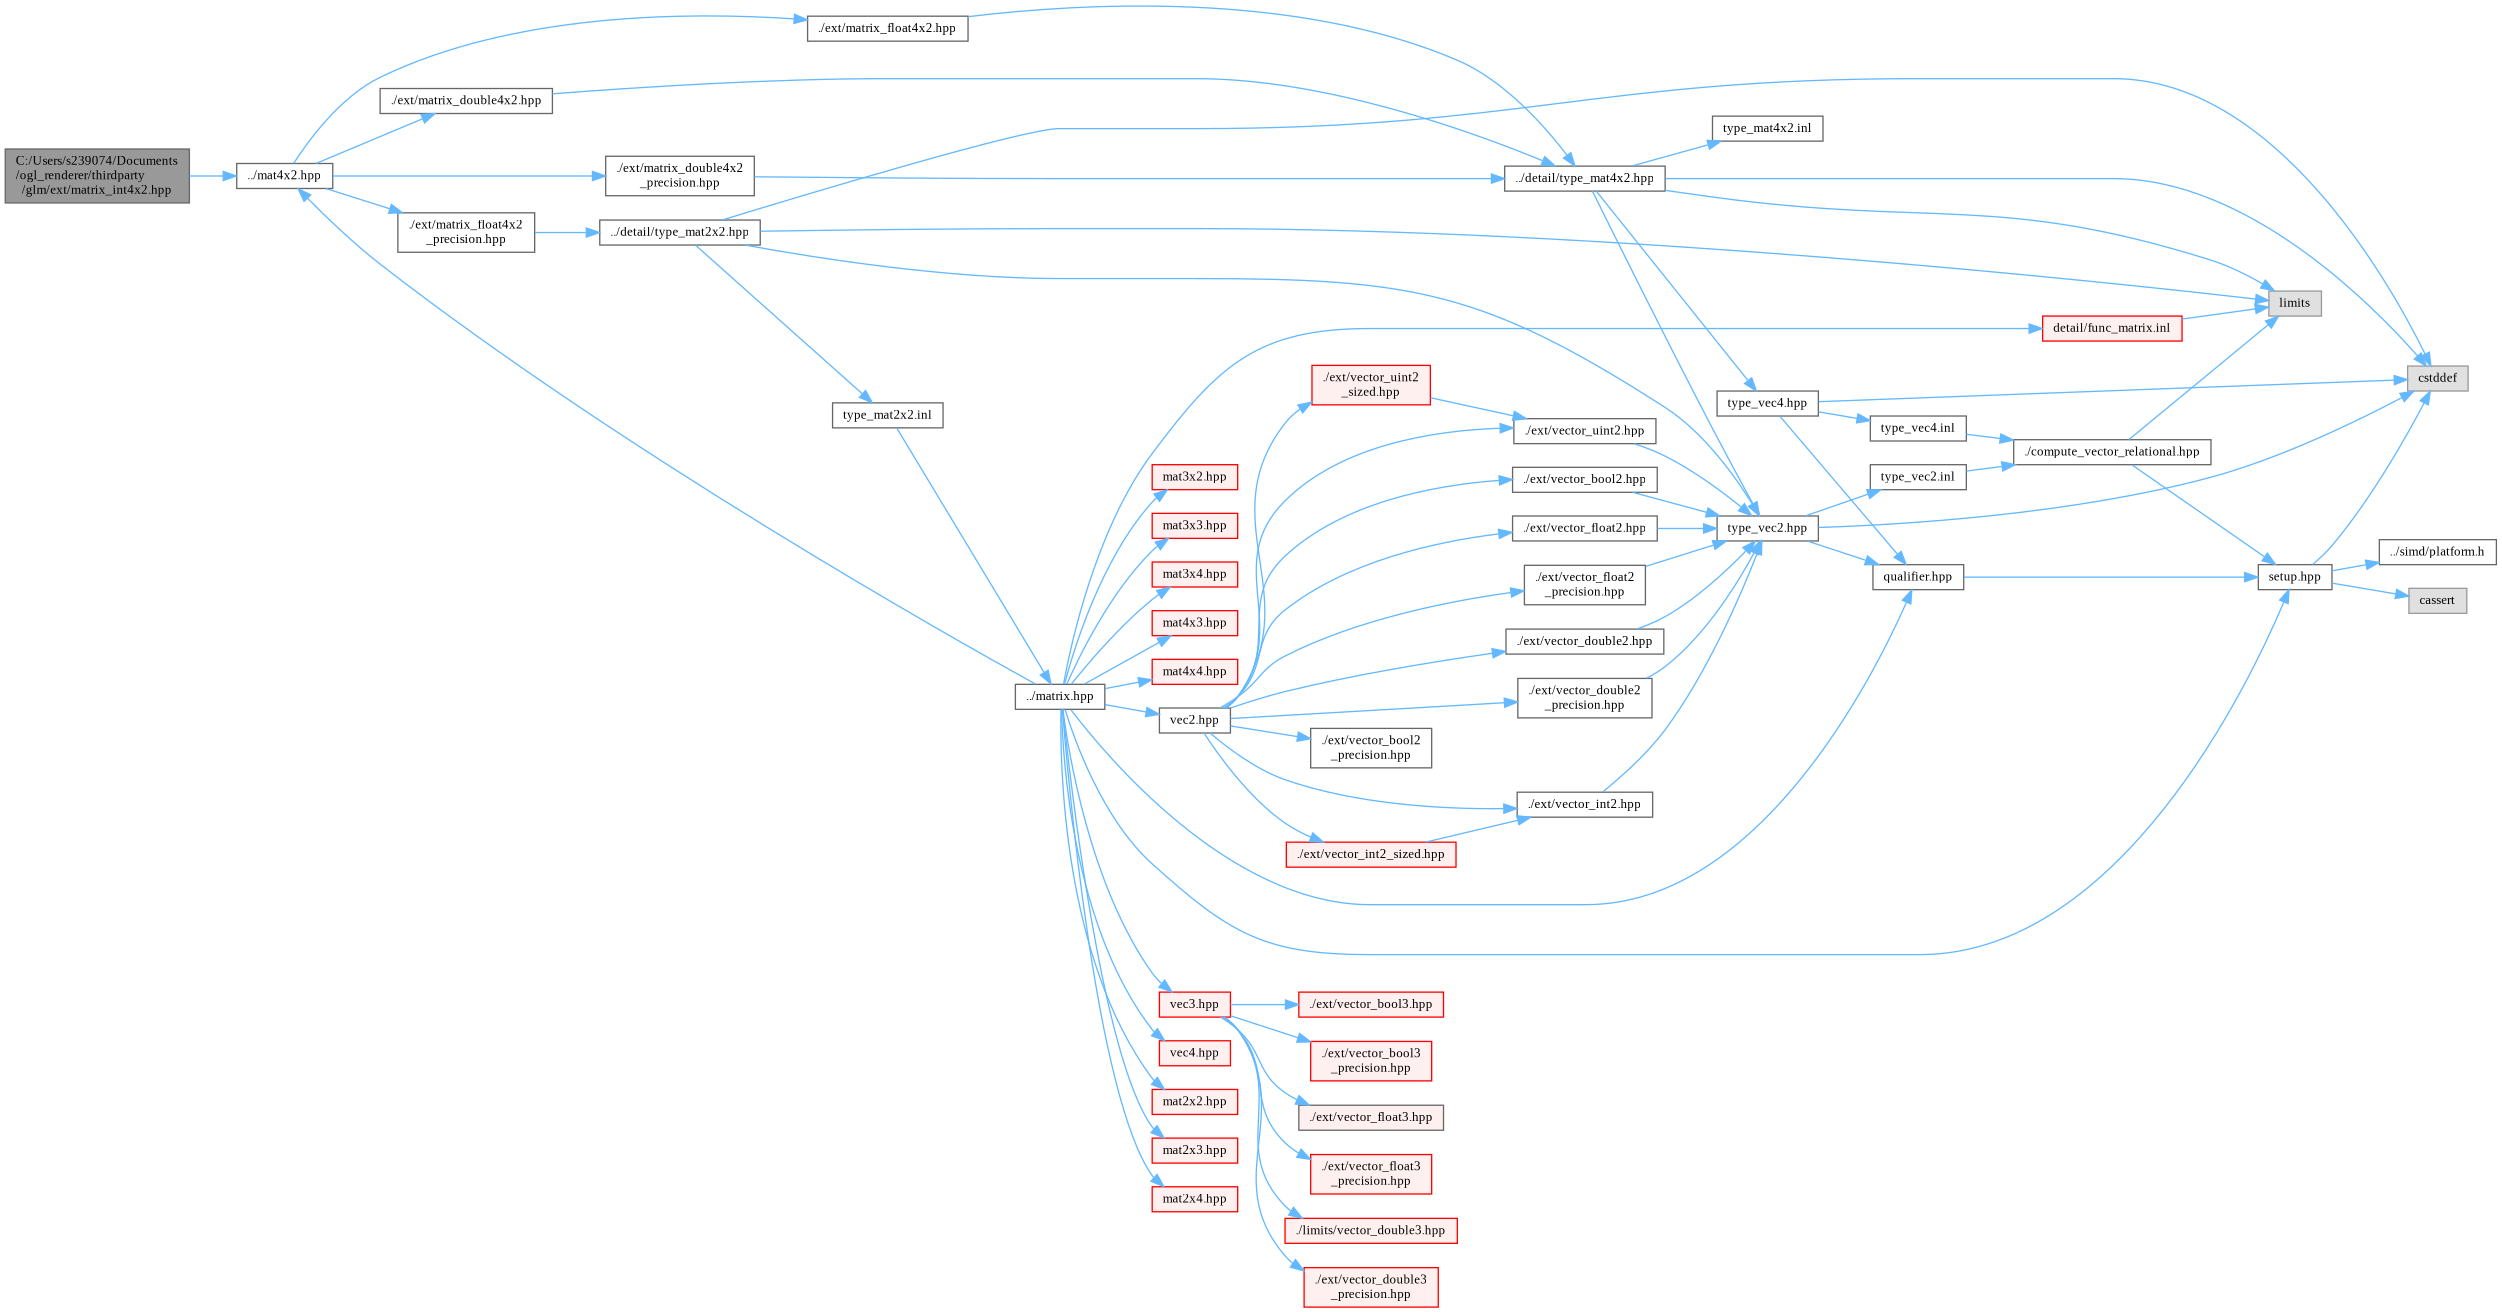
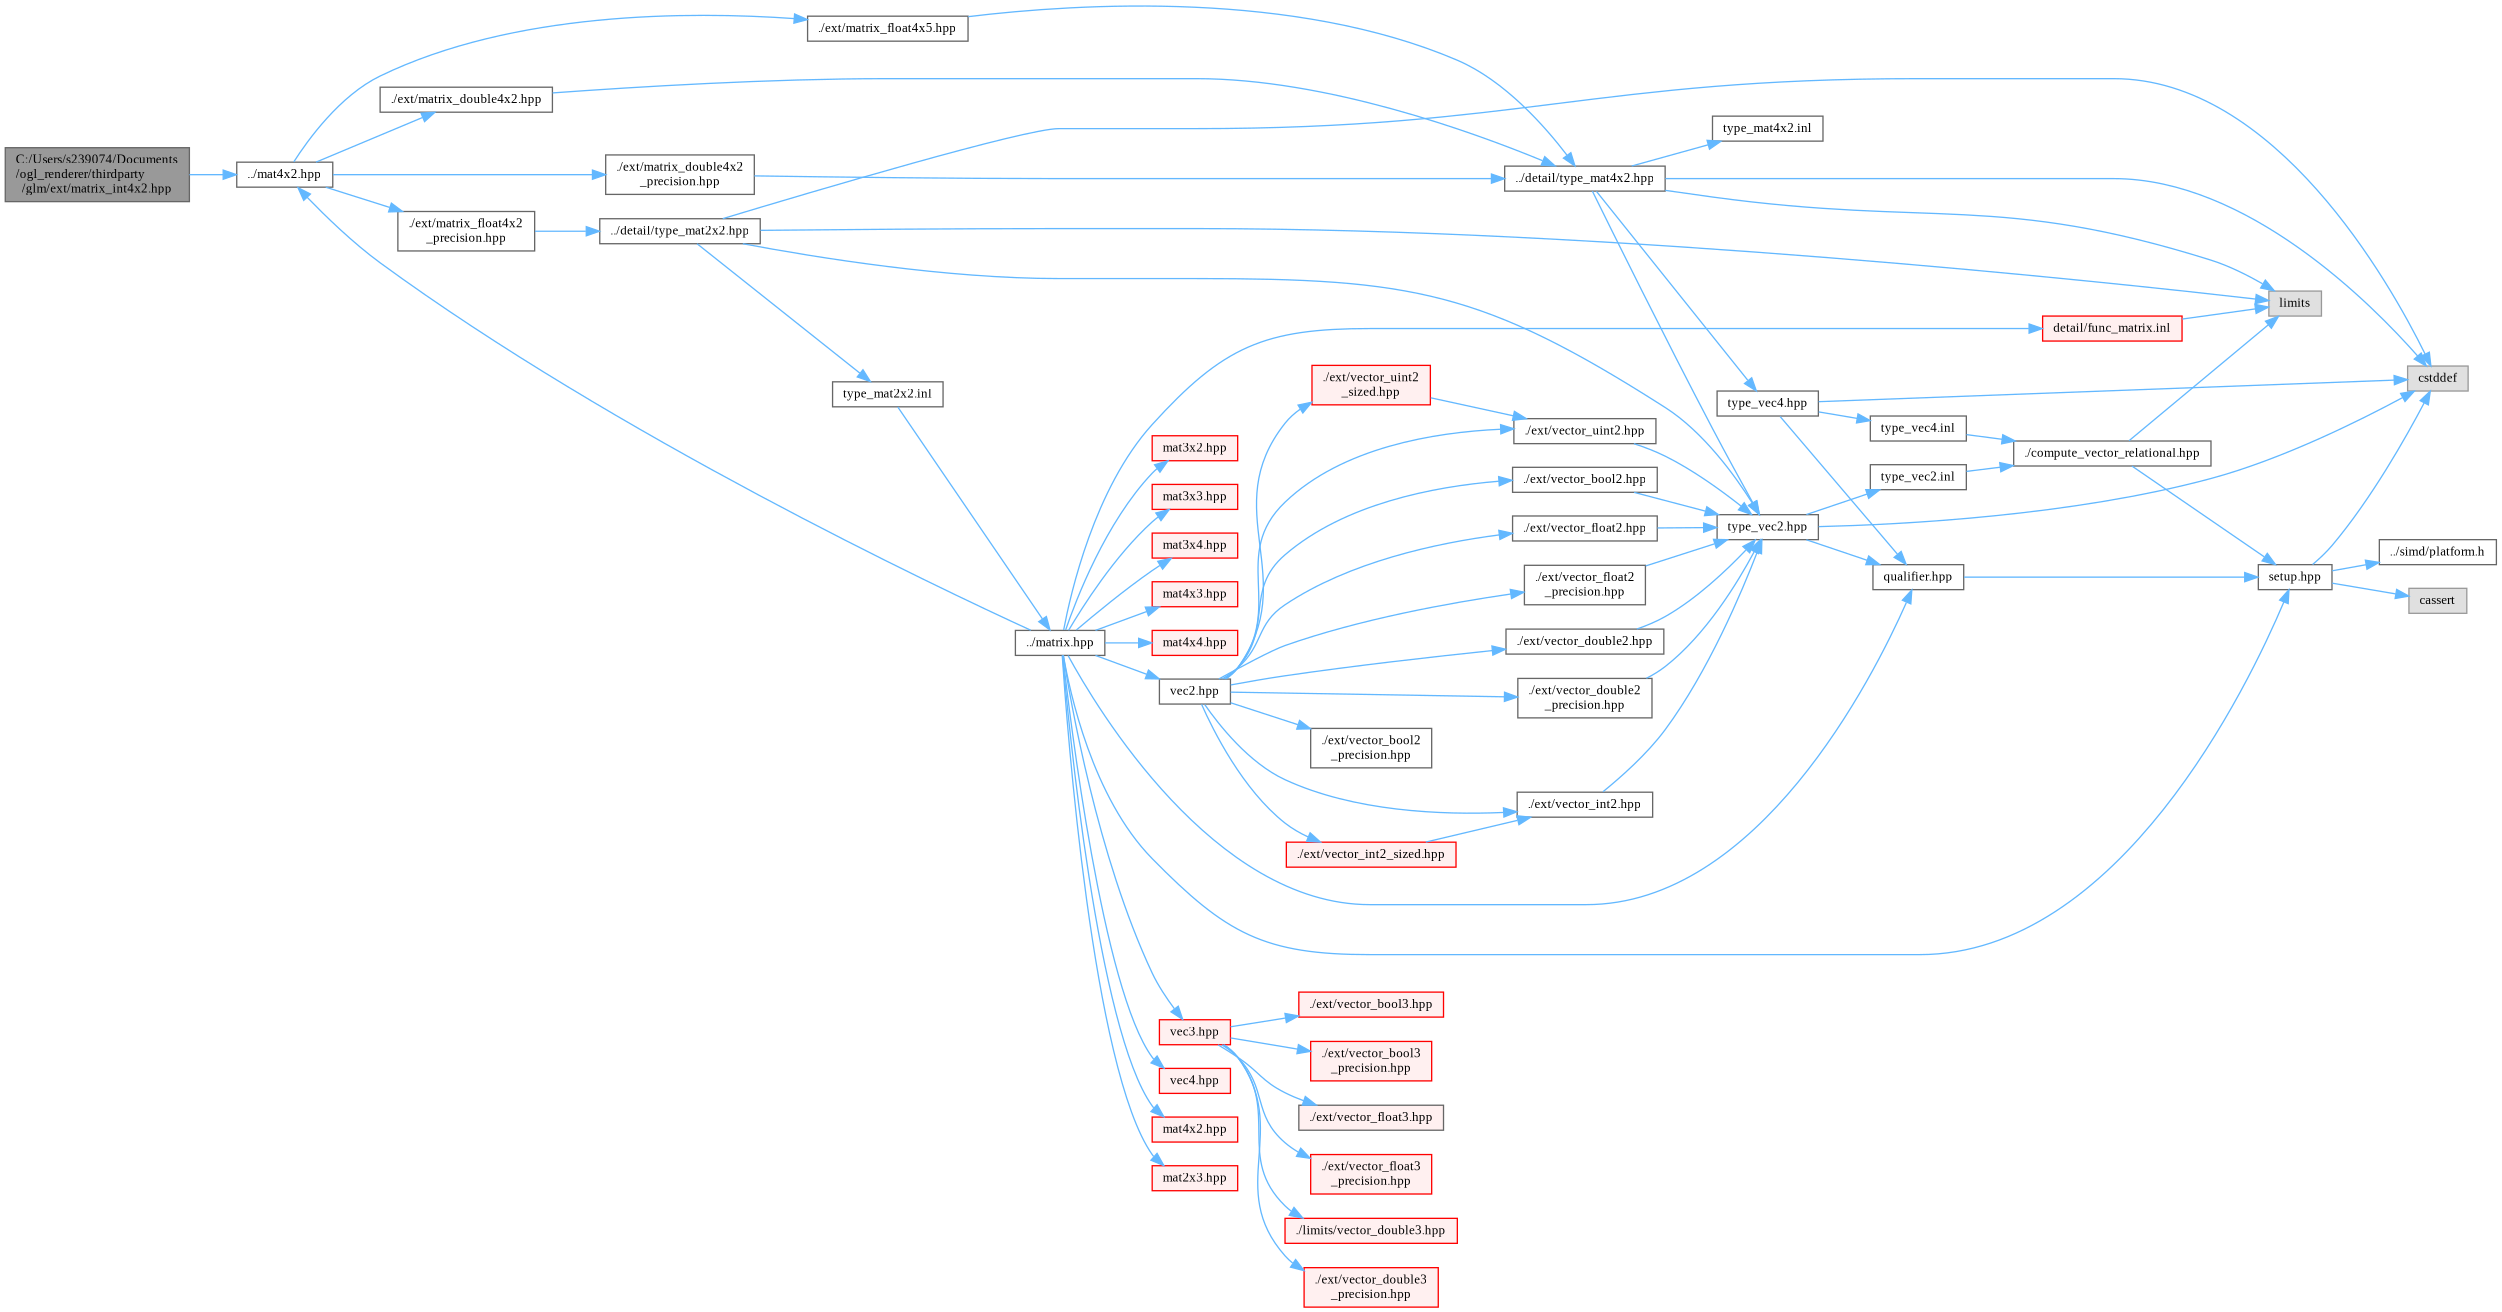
node "./ext/matrix_float4x2.hpp": label "./ext/matrix_float4x2.hpp" -> "./ext/matrix_float4x5.hpp"
node "mat2x2.hpp": label "mat2x2.hpp" -> "mat4x2.hpp"
node "mat2x4.hpp": removed
